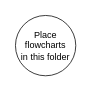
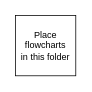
node "Place flowcharts in this folder": shape ellipse -> rectangle
